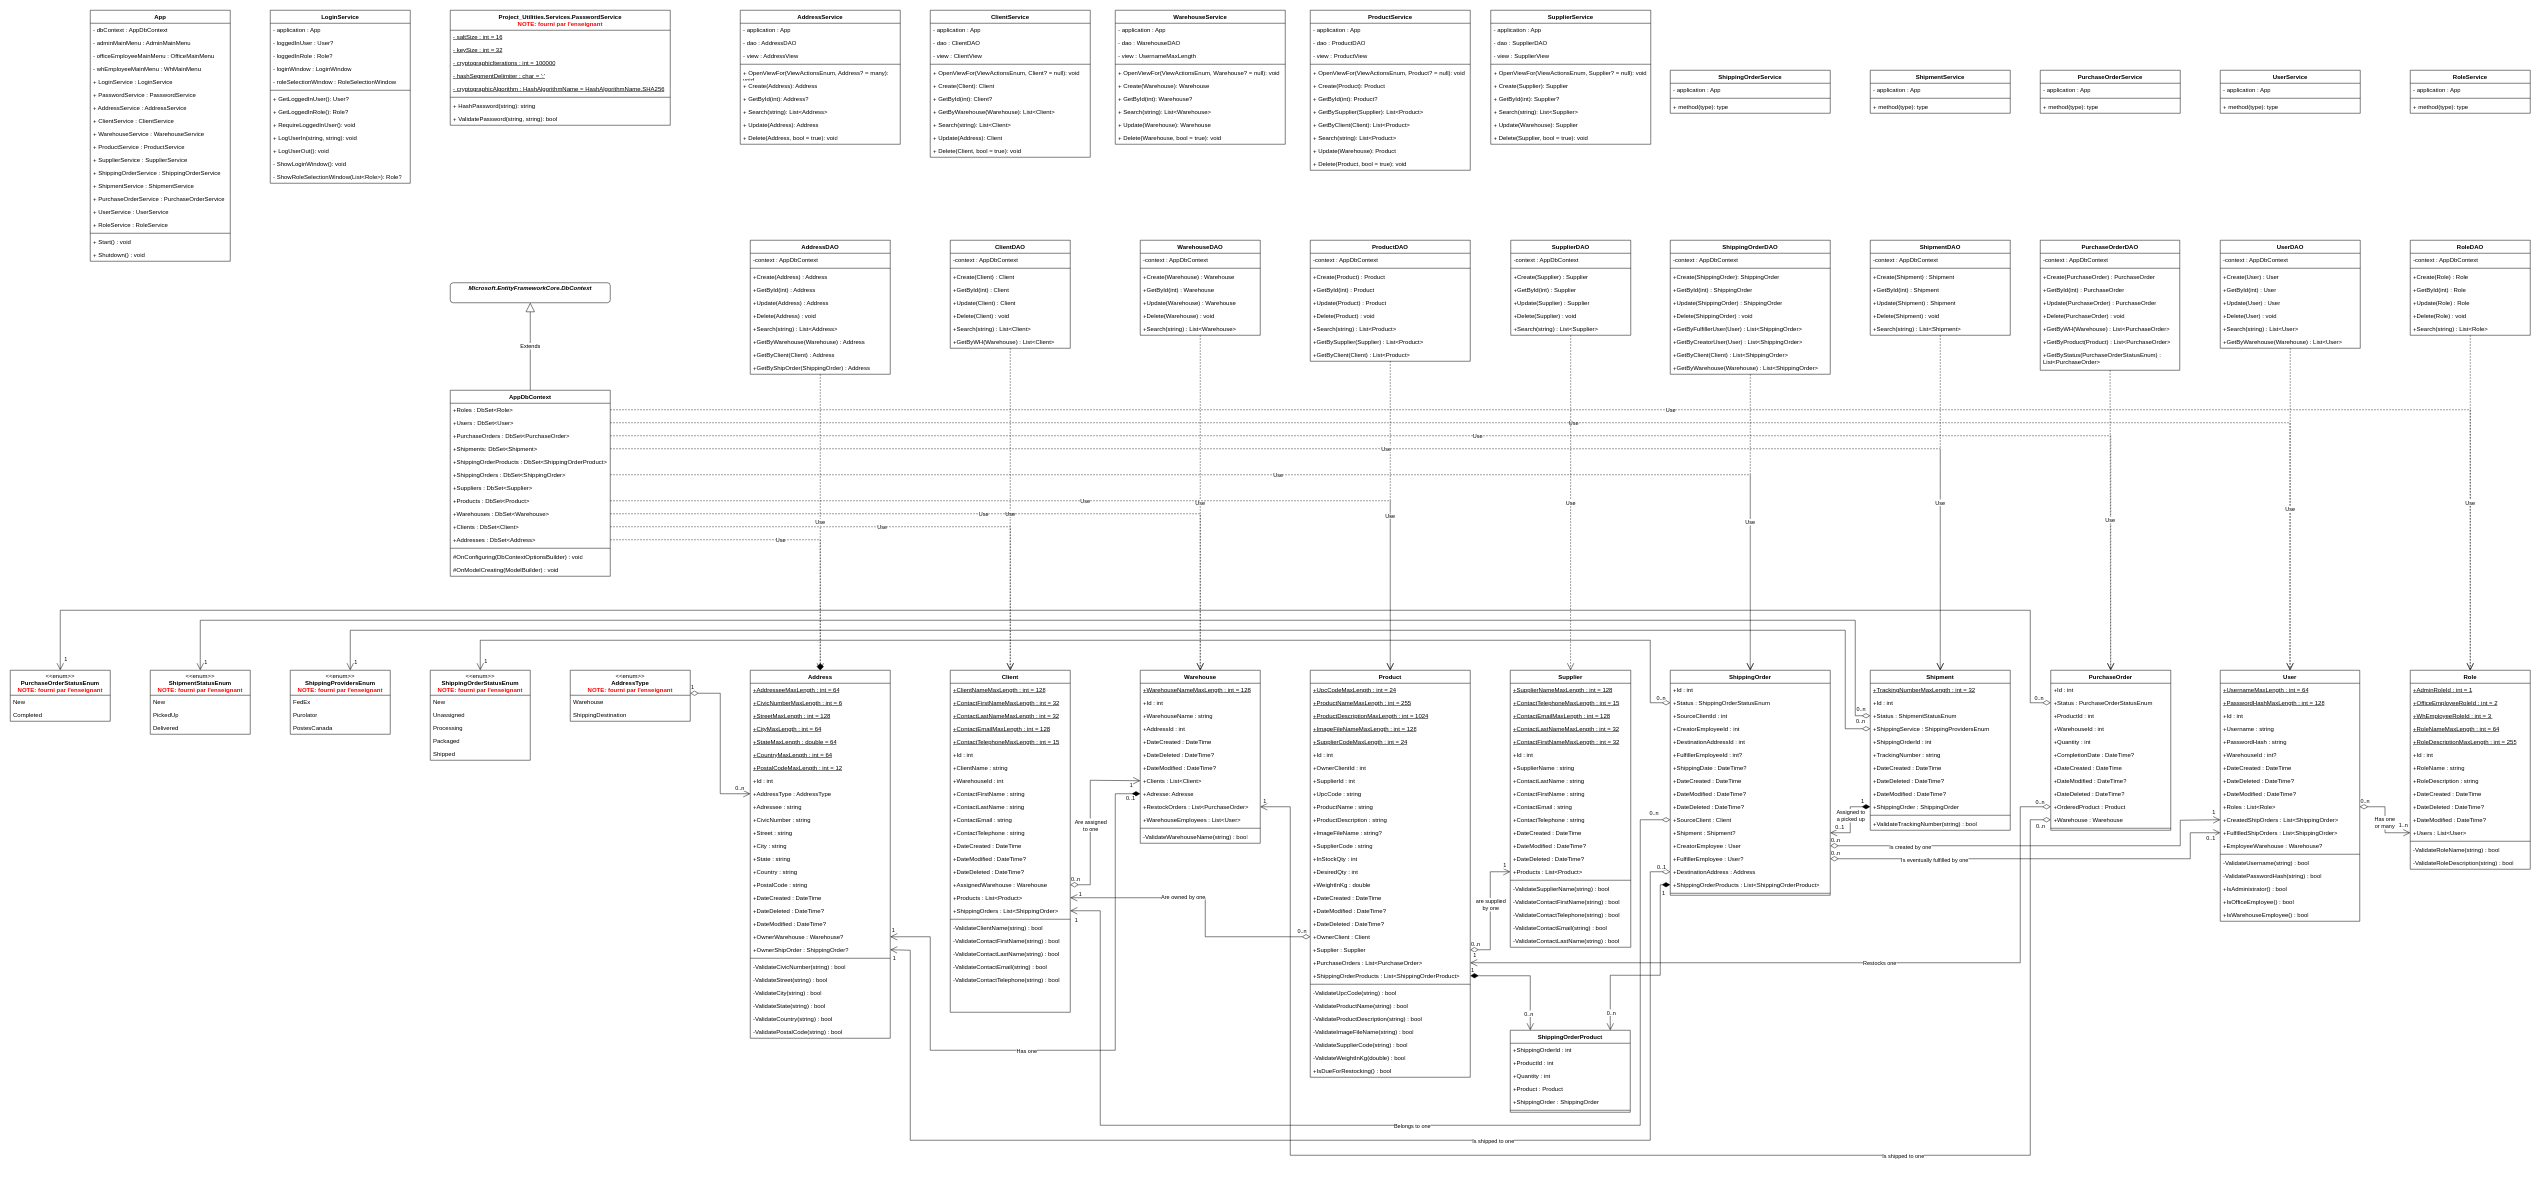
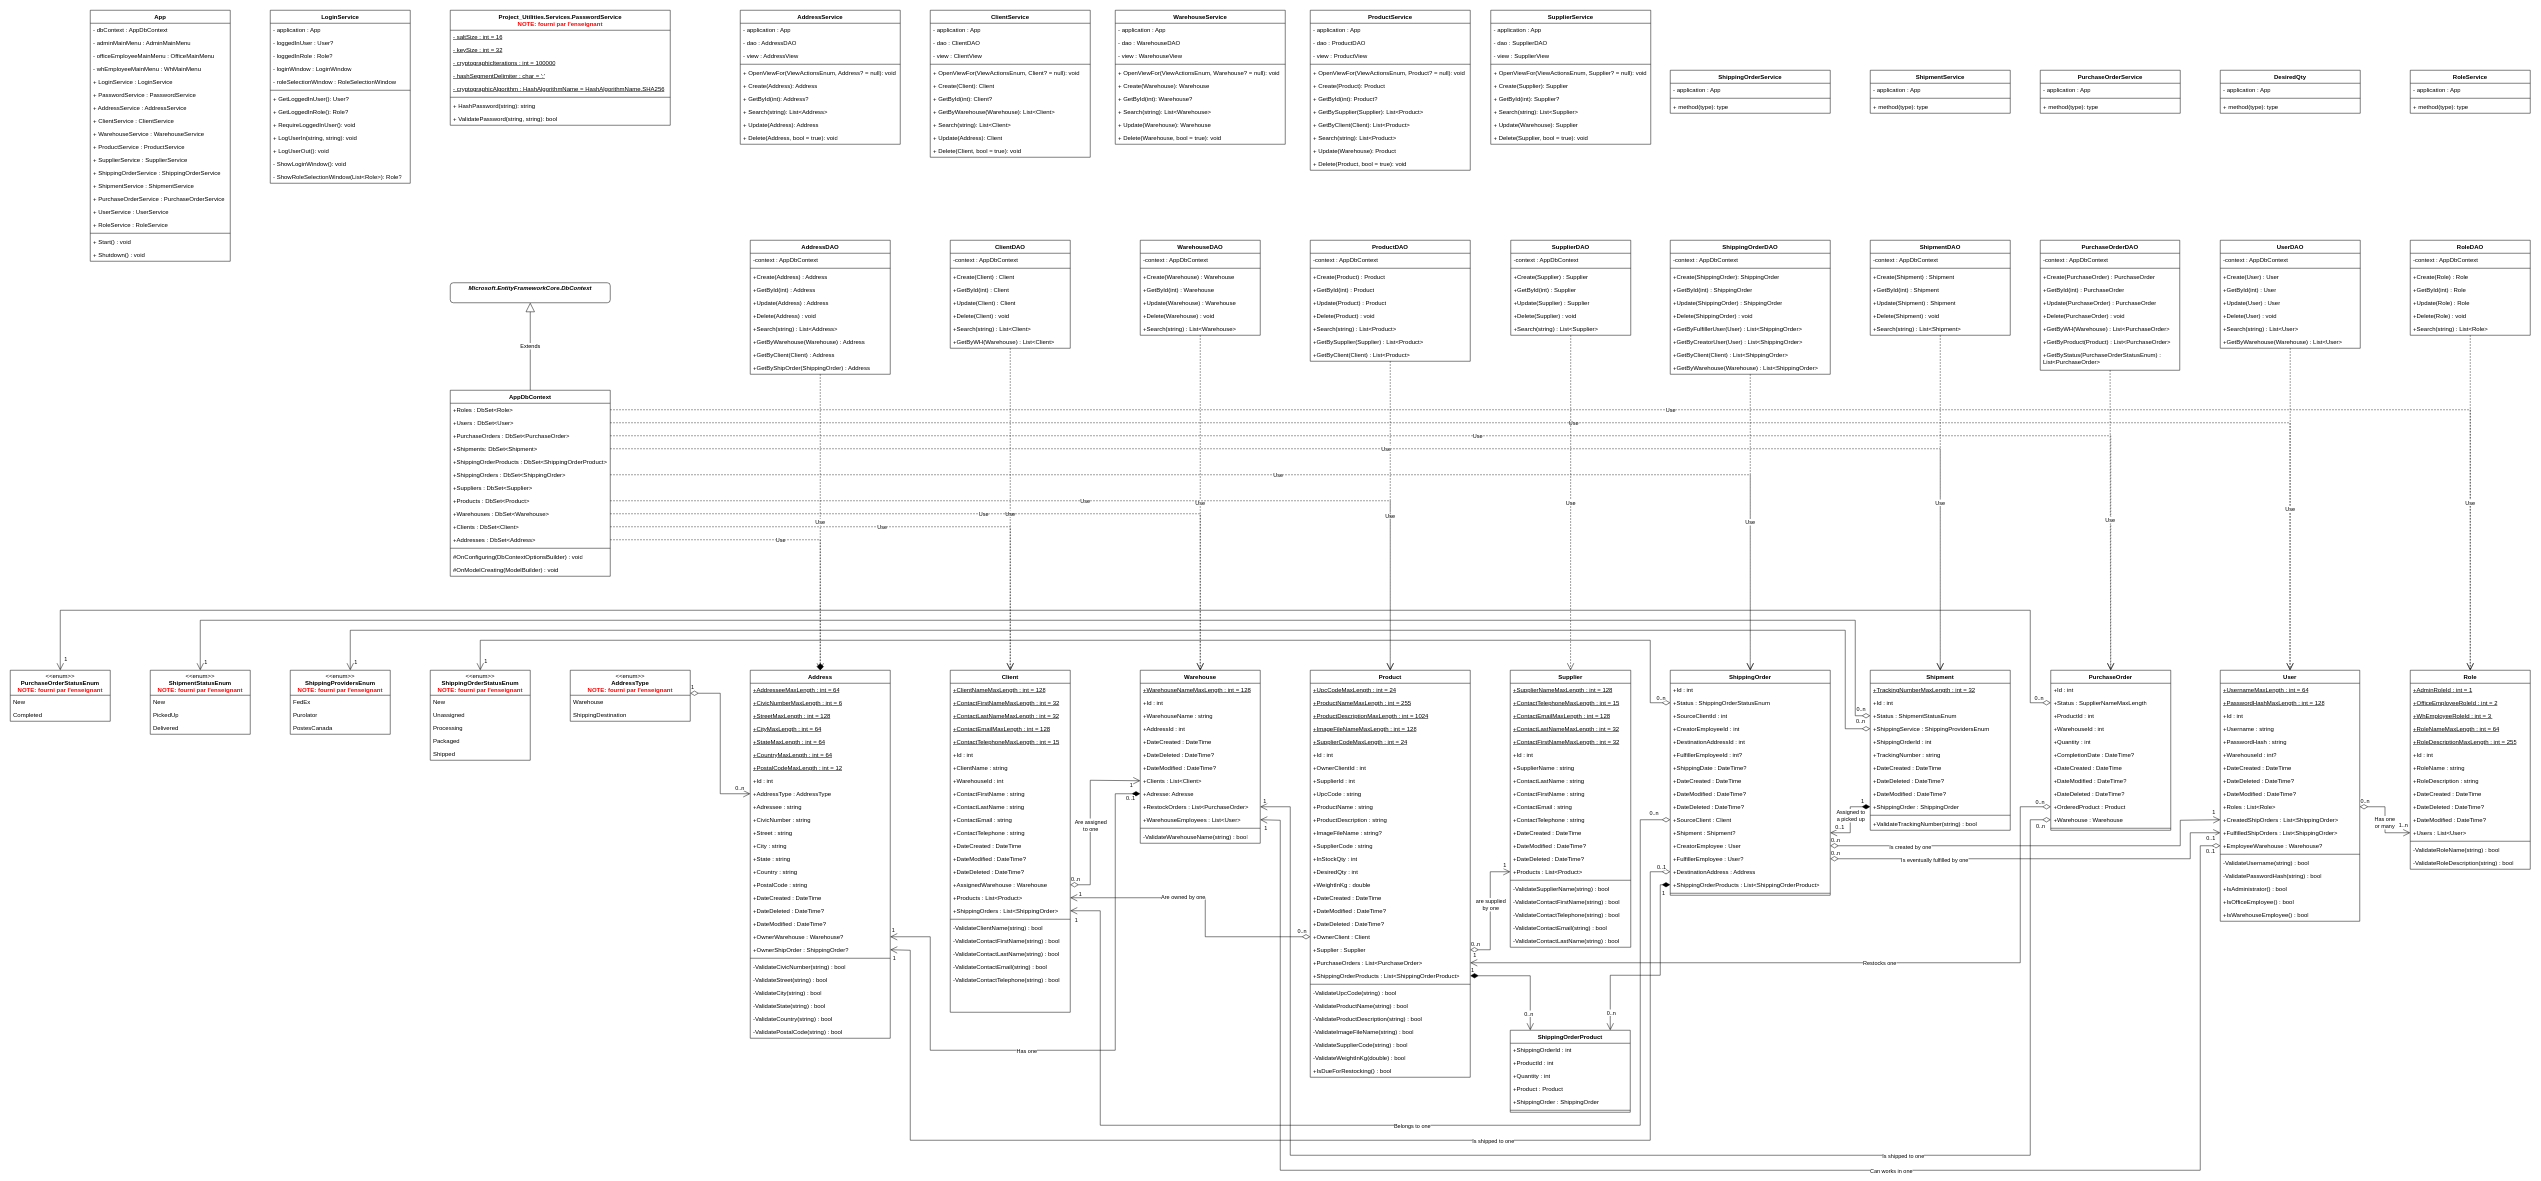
node "- view : UsernameMaxLength": label "- view : UsernameMaxLength" -> "- view : WarehouseView"
node "+ OpenViewFor(ViewActionsEnum, Address? = many): void": label "+ OpenViewFor(ViewActionsEnum, Address? = many): void" -> "+ OpenViewFor(ViewActionsEnum, Address? = null): void"
node "UserService": label "UserService" -> "DesiredQty"
node "+Status : PurchaseOrderStatusEnum": label "+Status : PurchaseOrderStatusEnum" -> "+Status : SupplierNameMaxLength"
node "+StateMaxLength : double = 64": label "+StateMaxLength : double = 64" -> "+StateMaxLength : int = 64"
edge "+WarehouseEmployees : List<User>" -- "+EmployeeWarehouse : Warehouse?": added, labels "1", "0..1", "Can works in one"
